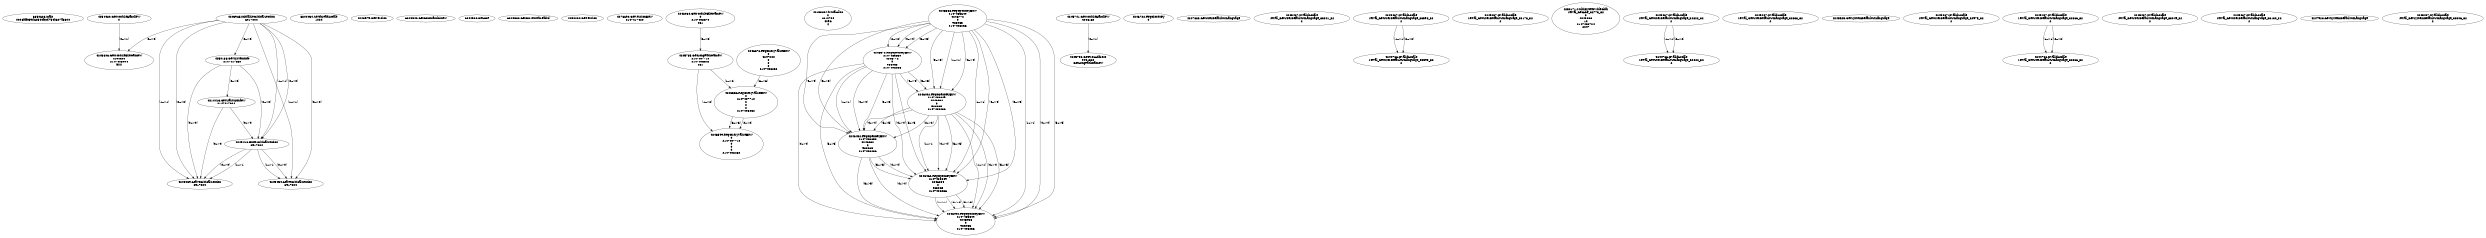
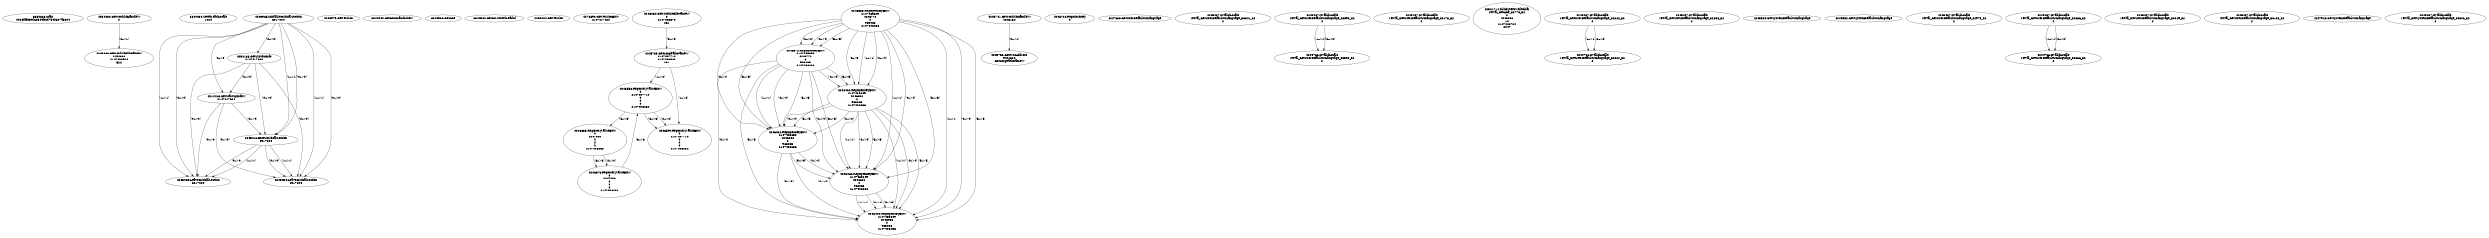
node "4215383.VirtualAlloc 0 1310704 4096 4": removed
node "4245552.GetSystemDefaultUILanguage": added
edge "4243965.InitializeCriticalSection 6917004" -> "4243306.GetModuleFileNameW 4194304 2147408904 522": now "4243965.InitializeCriticalSection 6917004" -> "4214413.GetStartupInfoW 2147417624"
edge "4250188.GetSystemInfo 2147417660" -> "4245454.LeaveCriticalSection 6917004": added, label "(0-->0)"
node "4246635.RegQueryValueExW 0 4247000 0 0 0 2147408232": added
edge "4214413.GetStartupInfoW 2147417624" -> "4245454.LeaveCriticalSection 6917004": added, label "(0-->0)"
